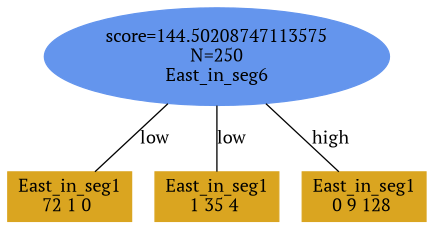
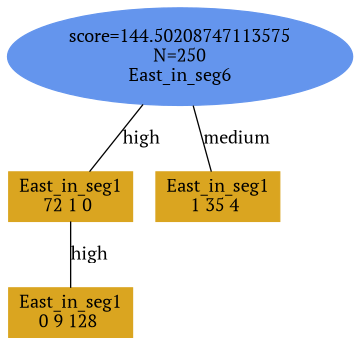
edge "score=144.50208747113575 N=250 East_in_seg6" -- "East_in_seg1 0 9 128": now "East_in_seg1 72 1 0" -- "East_in_seg1 0 9 128"
edge "score=144.50208747113575 N=250 East_in_seg6" -- "East_in_seg1 72 1 0": label "low" -> "high"
edge "score=144.50208747113575 N=250 East_in_seg6" -- "East_in_seg1 1 35 4": label "low" -> "medium"
